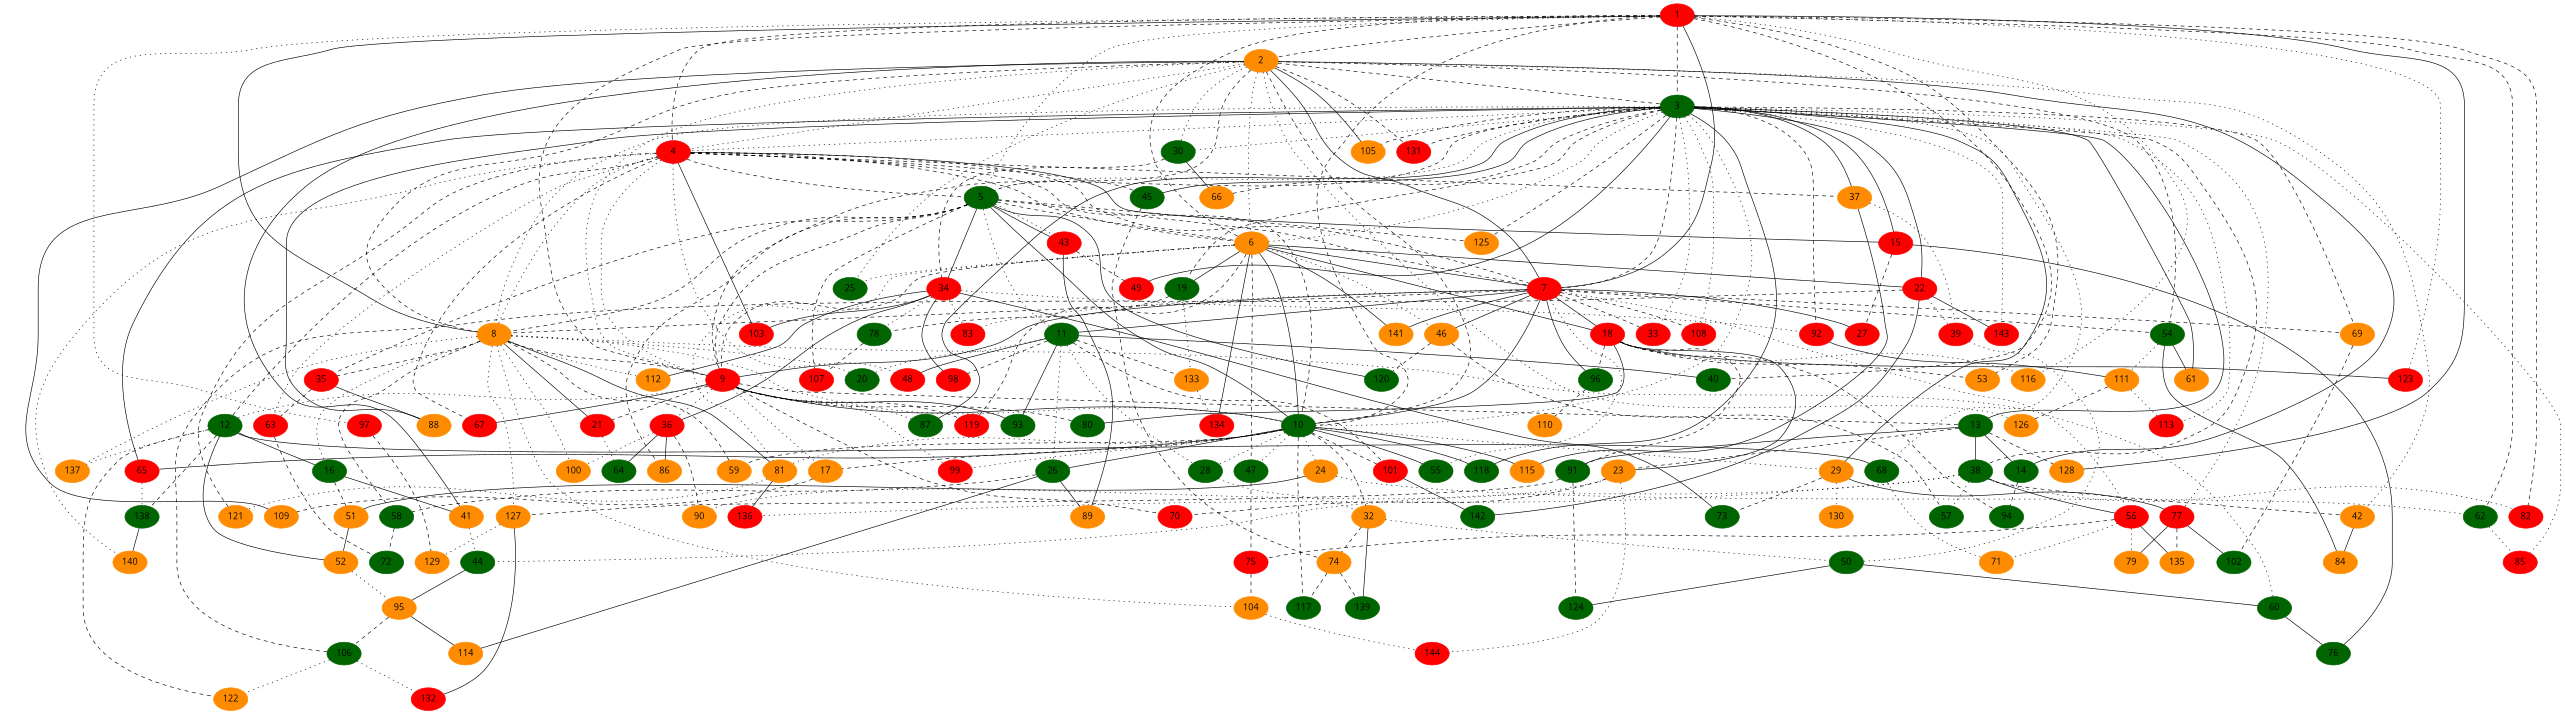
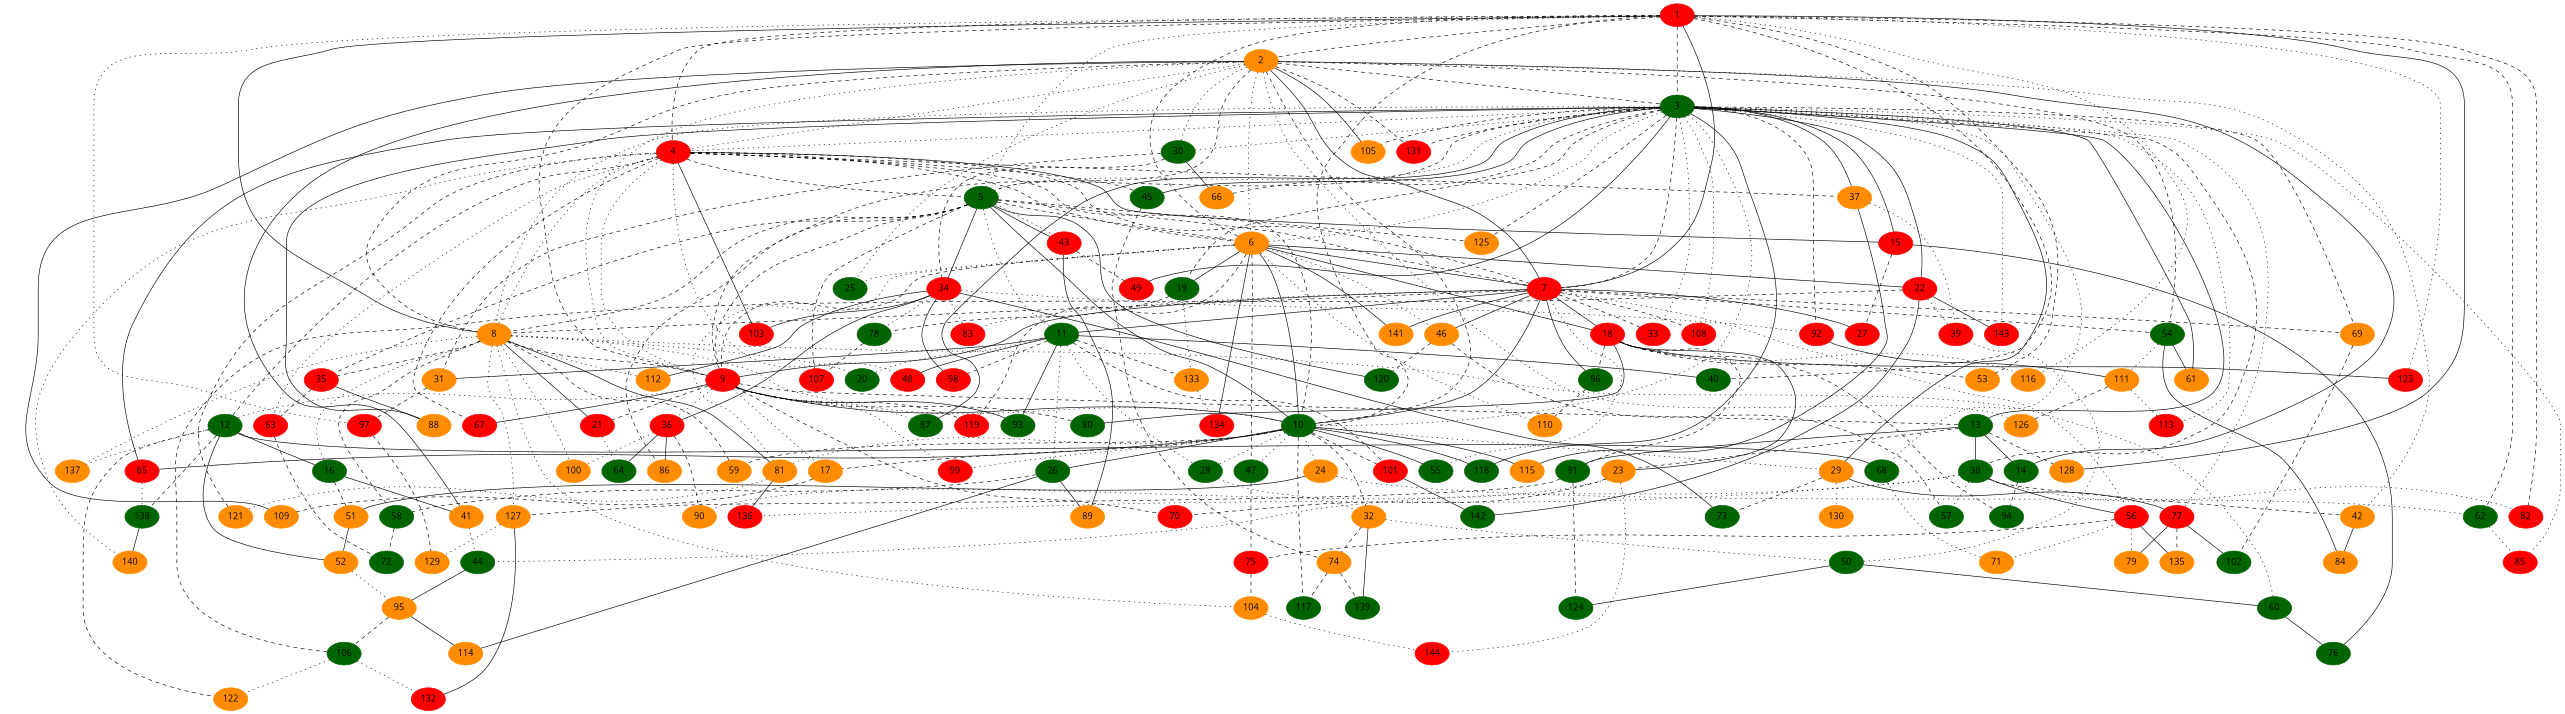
edge "6" -- "110": added
node "31": added
